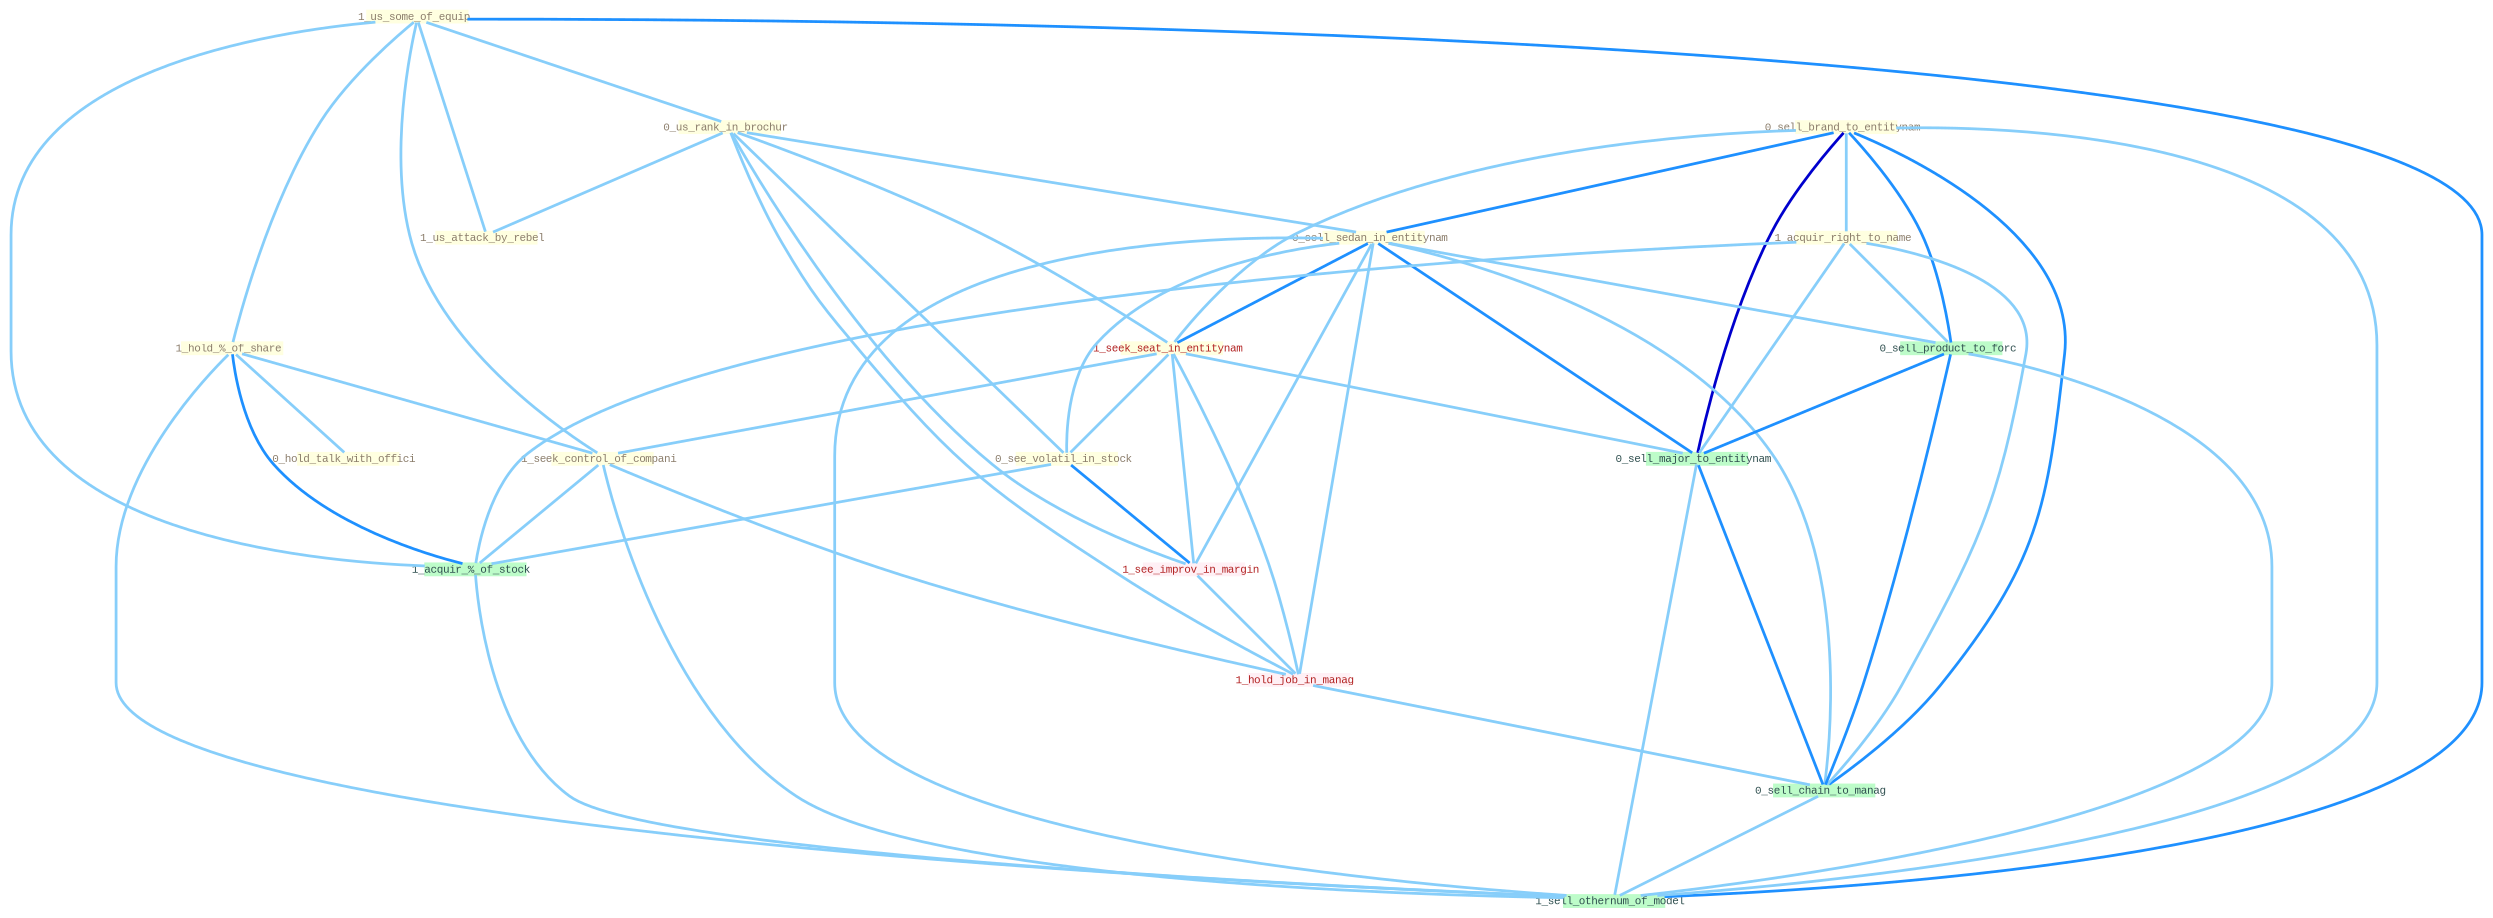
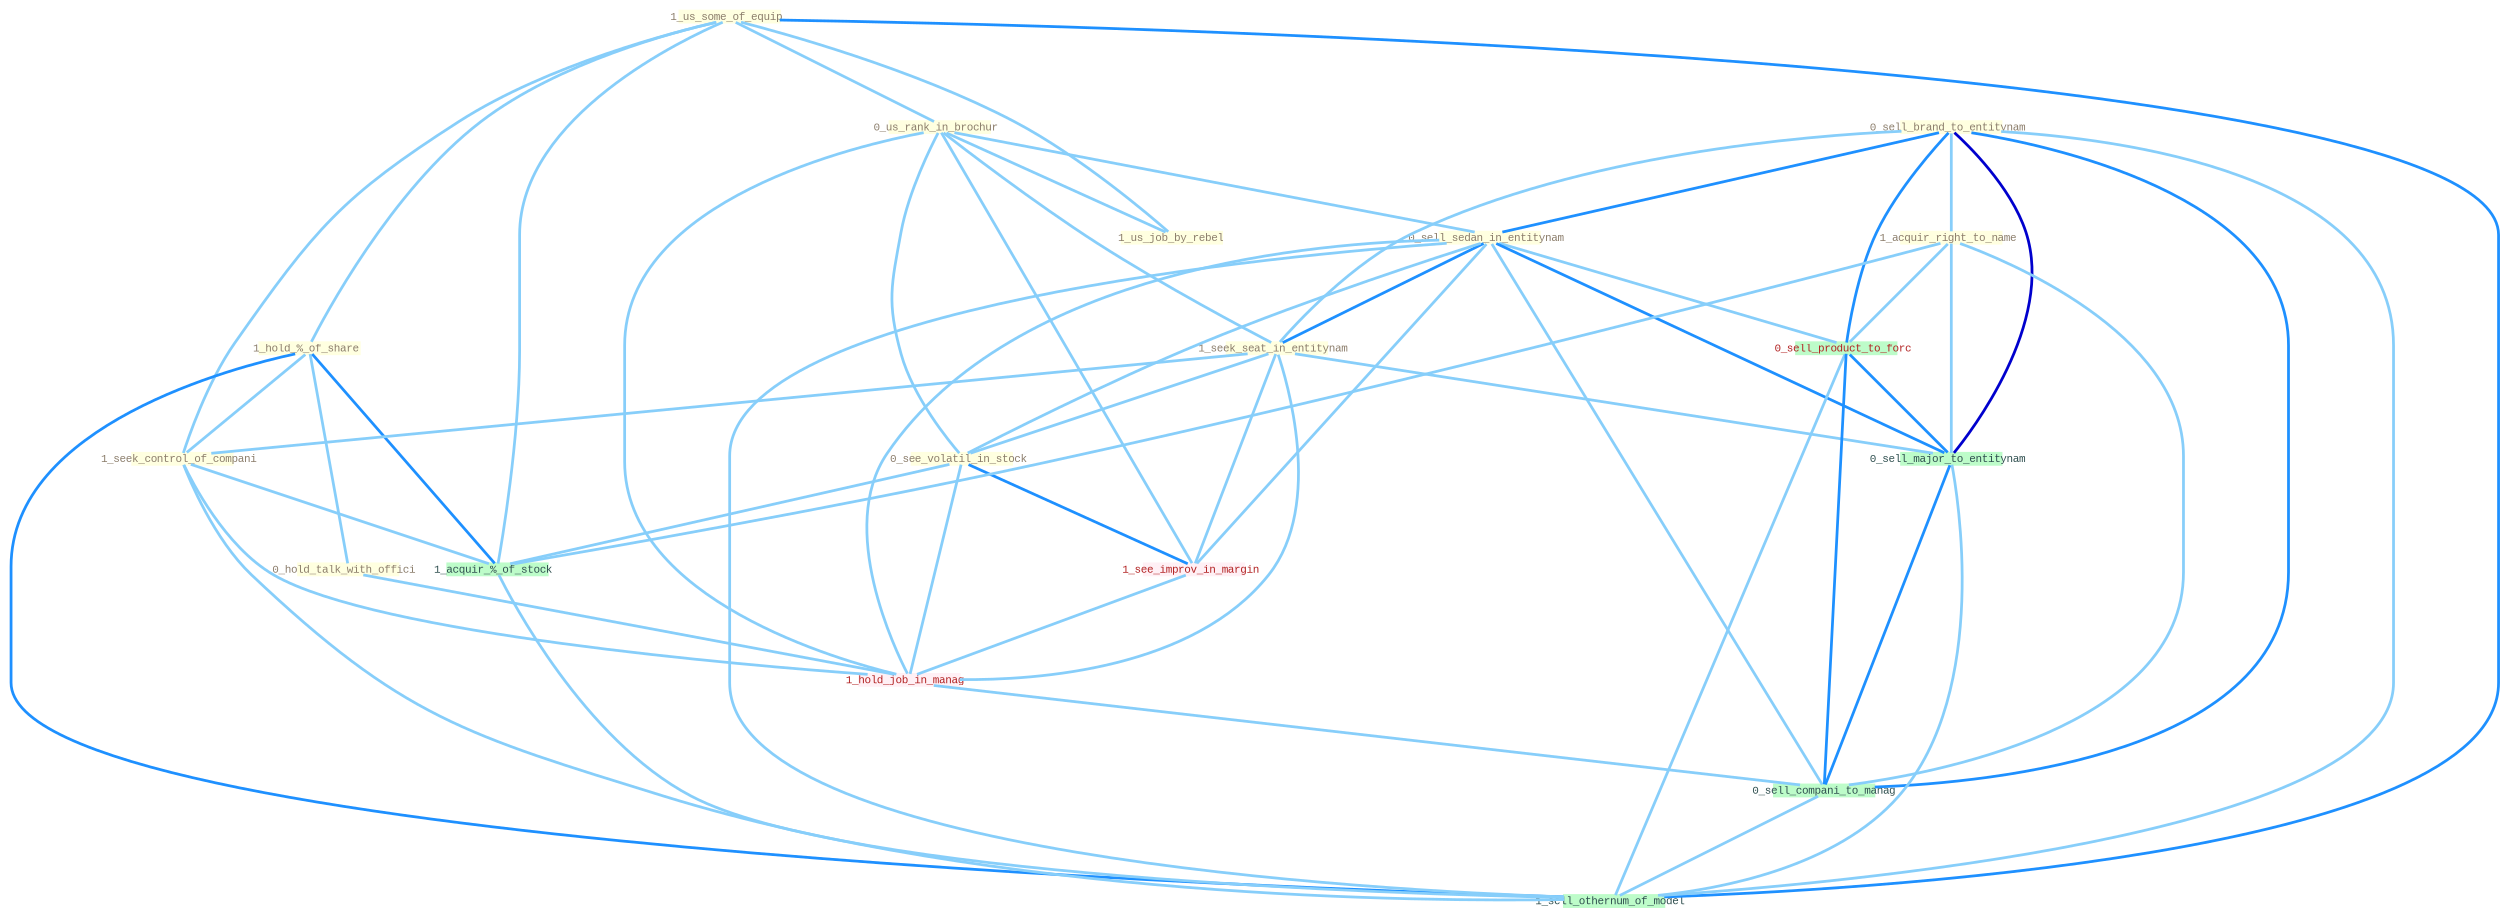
node "1_us_attack_by_rebel": label "1_us_attack_by_rebel" -> "1_us_job_by_rebel"
node "1_seek_seat_in_entitynam": fontcolor #b22222 -> #8b7d6b
node "0_sell_product_to_forc": fontcolor #2f4f4f -> #b22222
edge "0_see_volatil_in_stock" -- "1_hold_job_in_manag": added
edge "0_hold_talk_with_offici" -- "1_hold_job_in_manag": added
node "0_sell_chain_to_manag": label "0_sell_chain_to_manag" -> "0_sell_compani_to_manag"
edge "1_hold_%_of_share" -- "1_sell_othernum_of_model": color #87cefa -> #1e90ff
